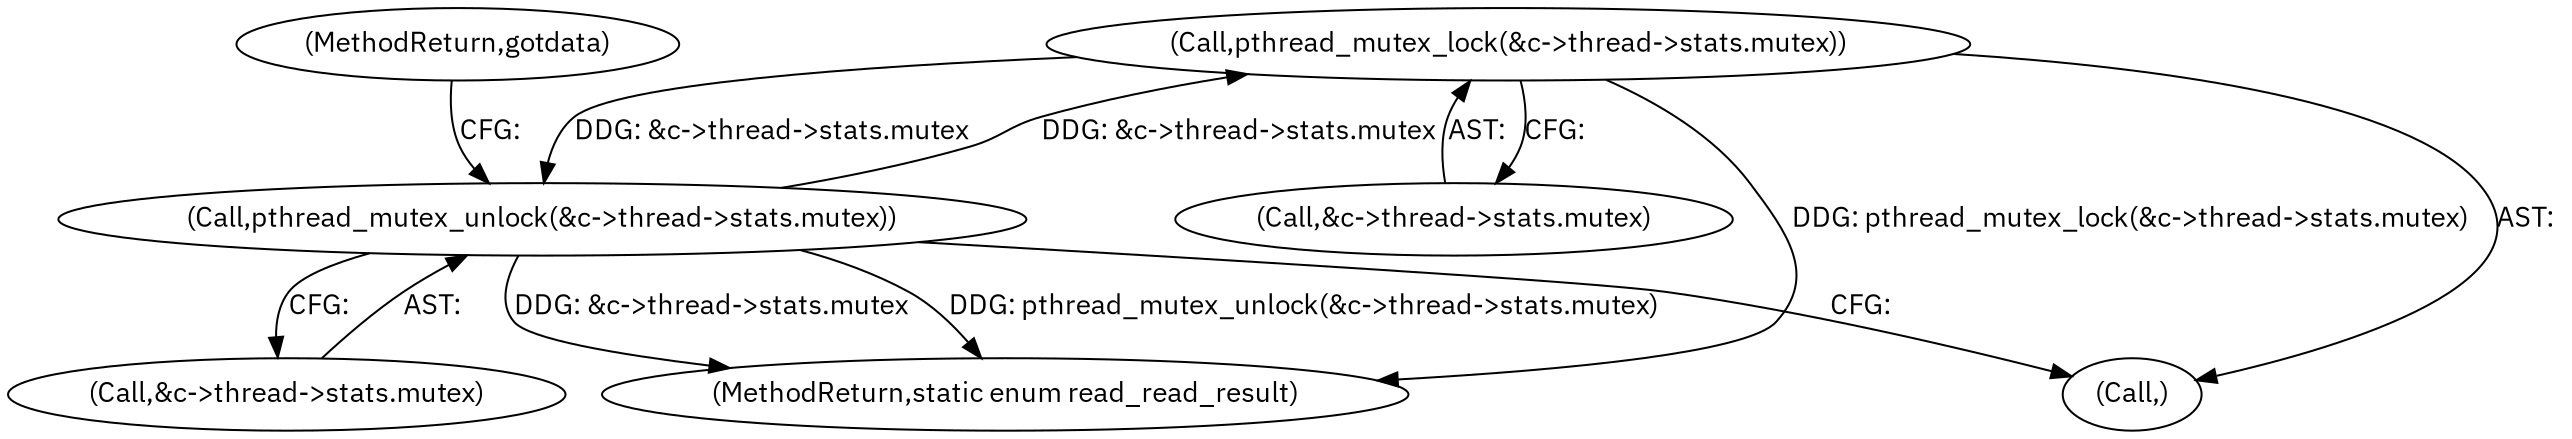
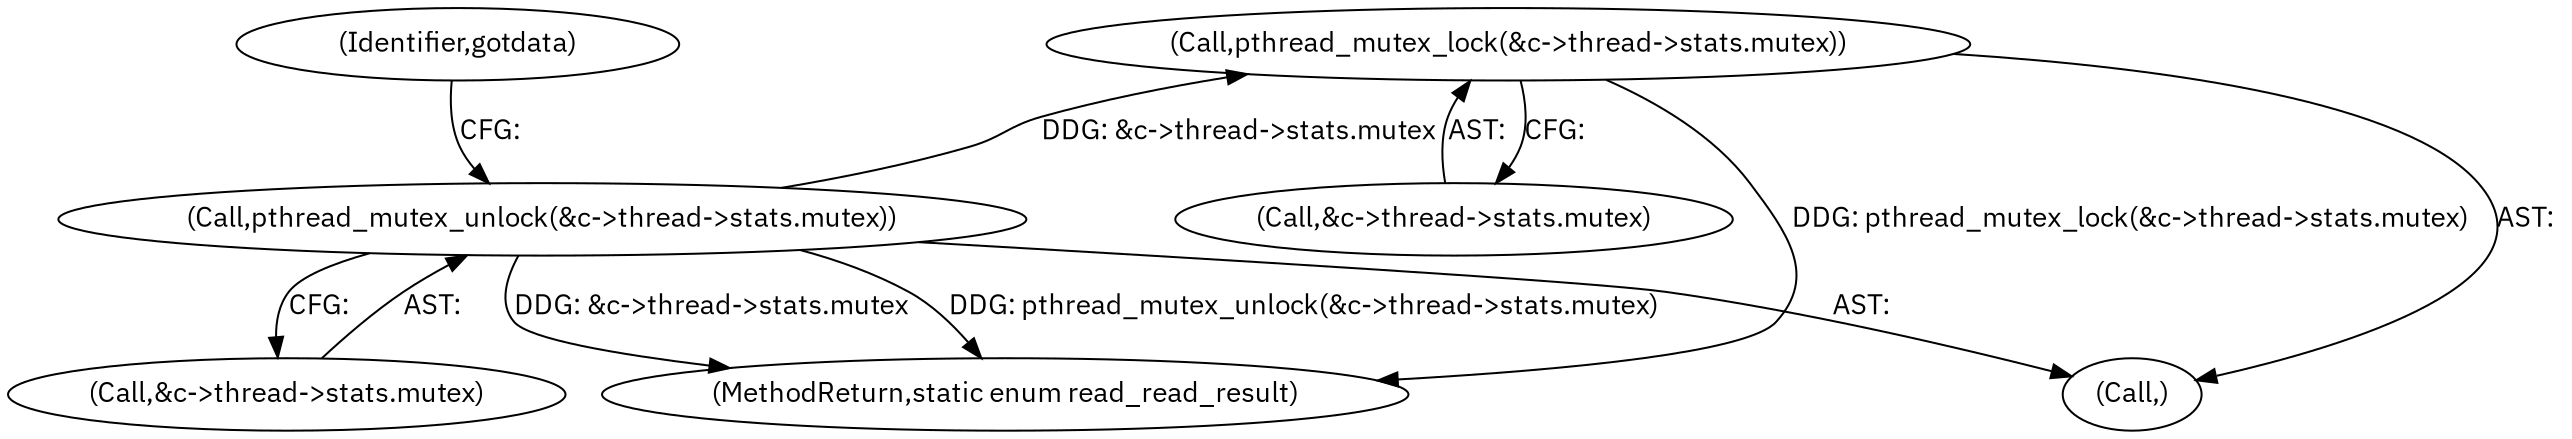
node "(MethodReturn,gotdata)": label "(MethodReturn,gotdata)" -> "(Identifier,gotdata)"
edge "(Call,pthread_mutex_lock(&c->thread->stats.mutex))" -> "(Call,pthread_mutex_unlock(&c->thread->stats.mutex))": removed, label "DDG: &c->thread->stats.mutex"
edge "(Call,pthread_mutex_unlock(&c->thread->stats.mutex))" -> "(Call,)": label "CFG: " -> "AST: "
